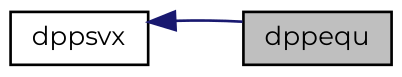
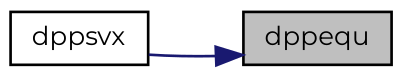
edge "dppequ" -> "dppsvx": reversed
